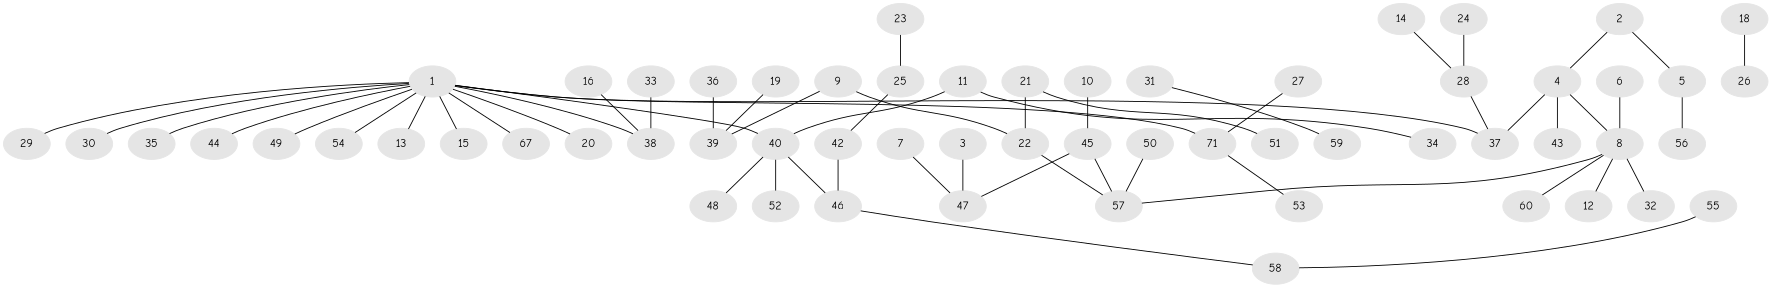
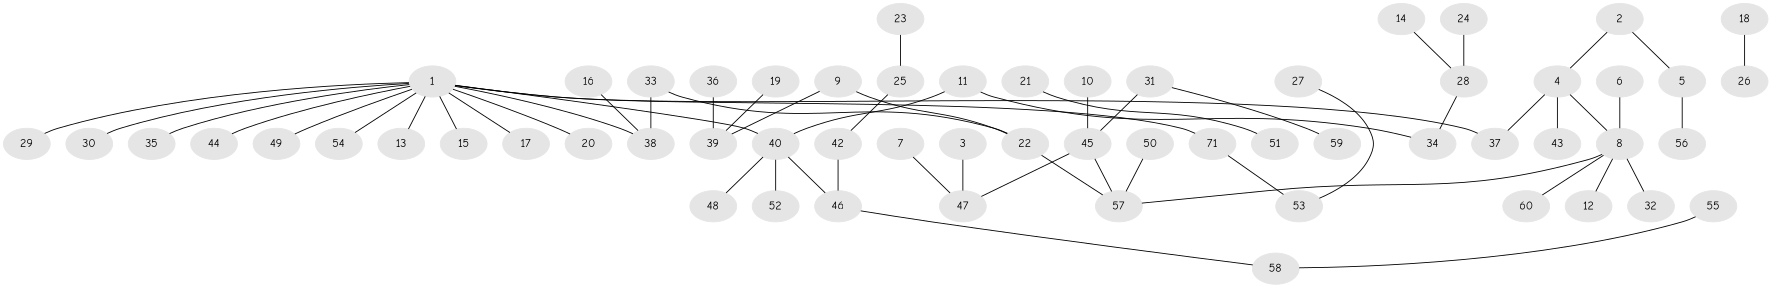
edge "31" -- "45": added
edge "27" -- "71": now "27" -- "53"
edge "28" -- "37": now "28" -- "34"
edge "21" -- "22": now "33" -- "22"
node "67": label "67" -> "17"
